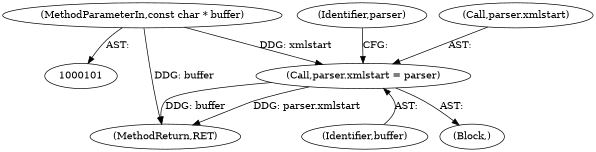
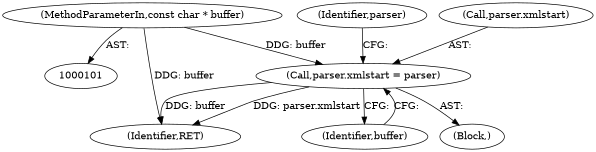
edge "(MethodParameterIn,const char * buffer)" -> "(Call,parser.xmlstart = parser)": label "DDG: xmlstart" -> "DDG: buffer"
edge "(Call,parser.xmlstart = parser)" -> "(Identifier,buffer)": added, label "CFG:"
edge "(Identifier,buffer)" -> "(Call,parser.xmlstart = parser)": label "AST: " -> "CFG: "
node "(MethodReturn,RET)": label "(MethodReturn,RET)" -> "(Identifier,RET)"
